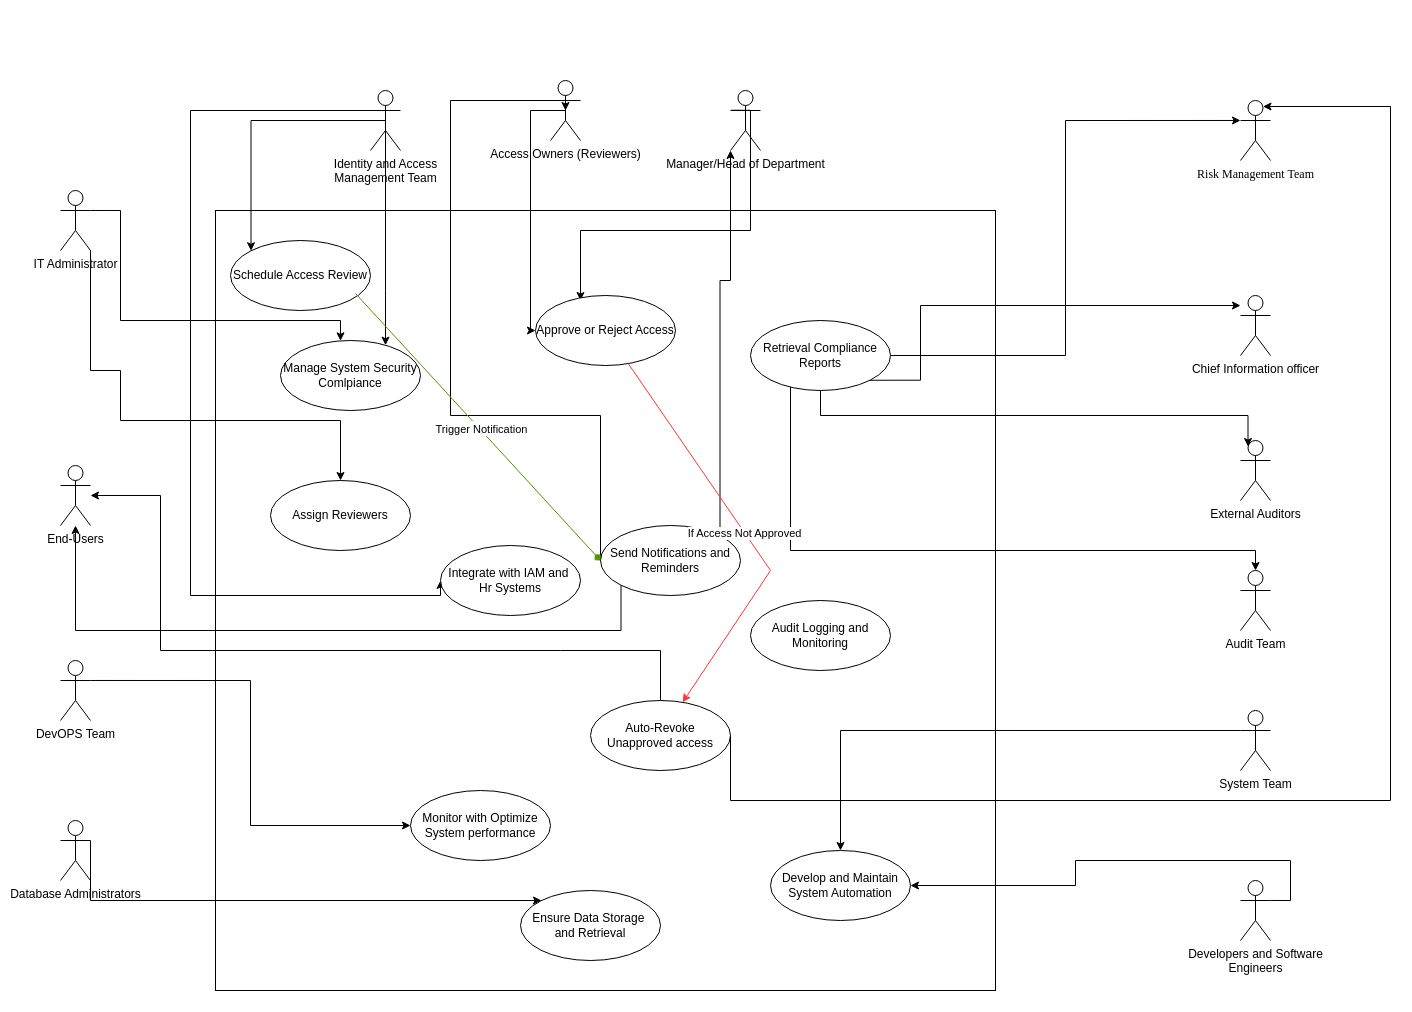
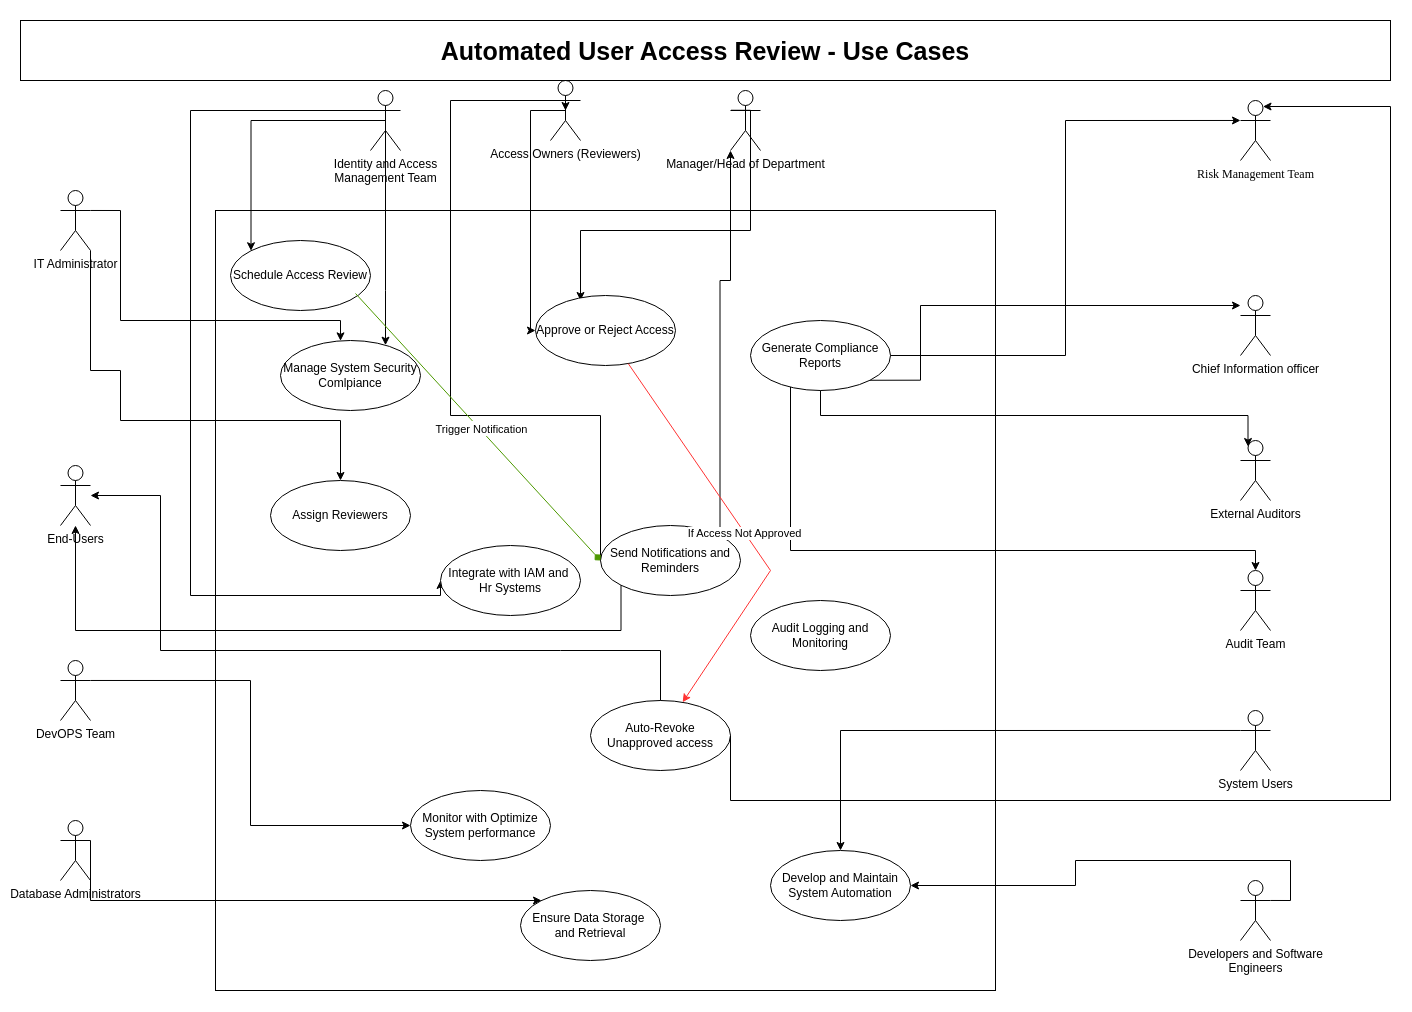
node "Automated User Access Review - Use Cases": added
node "Retrieval Compliance Reports": label "Retrieval Compliance Reports" -> "Generate Compliance Reports"
node "System Team": label "System Team" -> "System Users"
